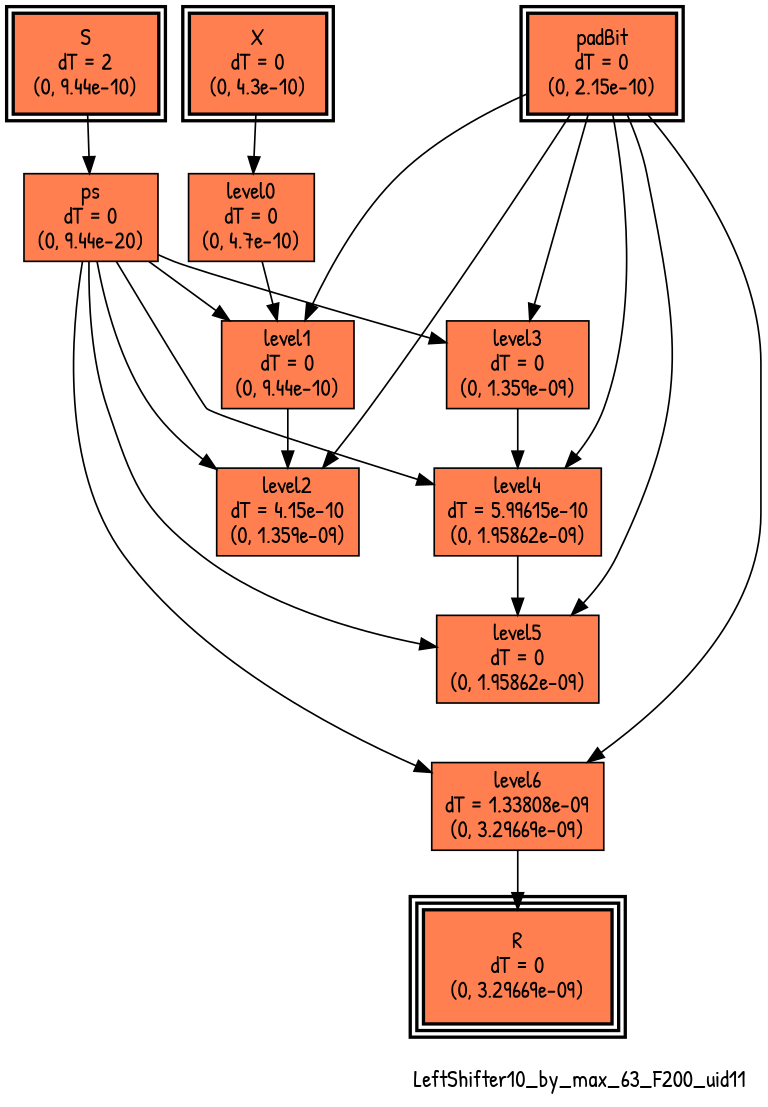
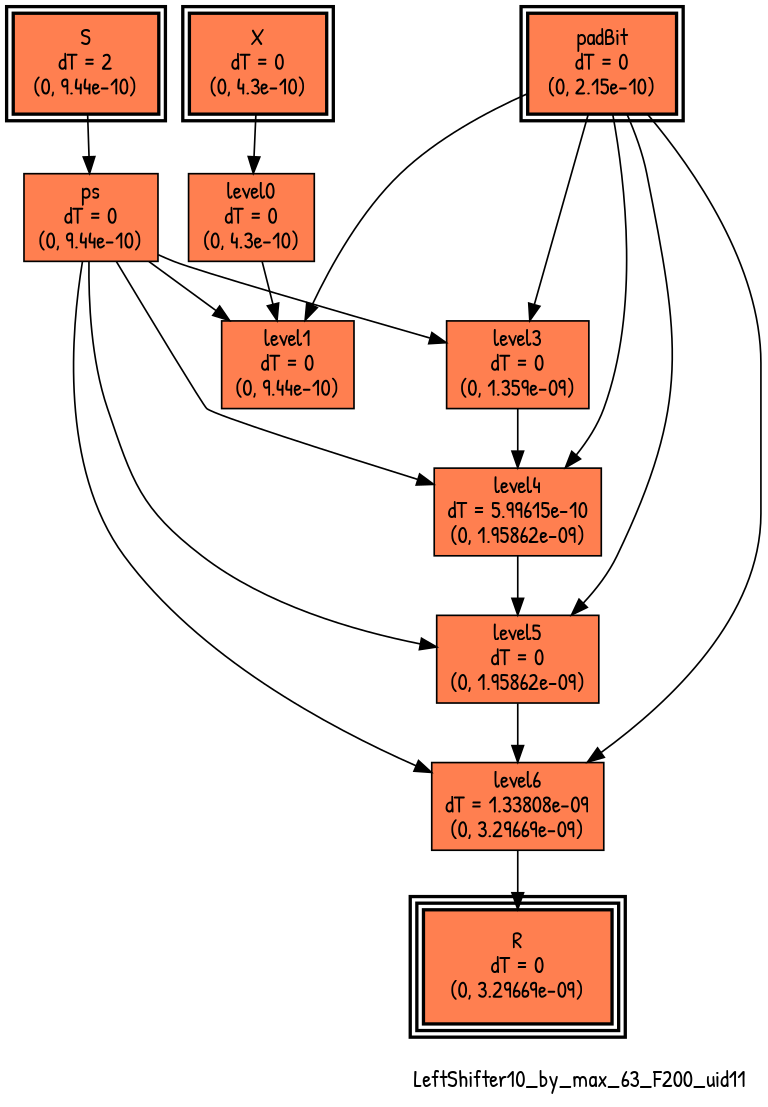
node "ps dT = 0 (0, 9.44e-20)": label "ps dT = 0 (0, 9.44e-20)" -> "ps dT = 0 (0, 9.44e-10)"
node "level0 dT = 0 (0, 4.7e-10)": label "level0 dT = 0 (0, 4.7e-10)" -> "level0 dT = 0 (0, 4.3e-10)"
node "level2 dT = 4.15e-10 (0, 1.359e-09)": removed
edge "level5 dT = 0 (0, 1.95862e-09)" -> "level6 dT = 1.33808e-09 (0, 3.29669e-09)": added
